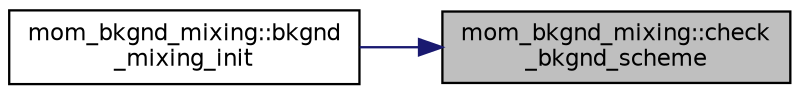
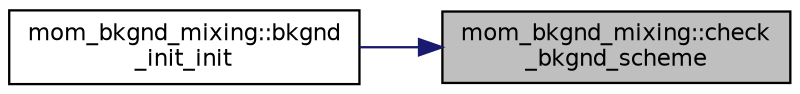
node "mom_bkgnd_mixing::bkgnd _mixing_init": label "mom_bkgnd_mixing::bkgnd _mixing_init" -> "mom_bkgnd_mixing::bkgnd _init_init"
